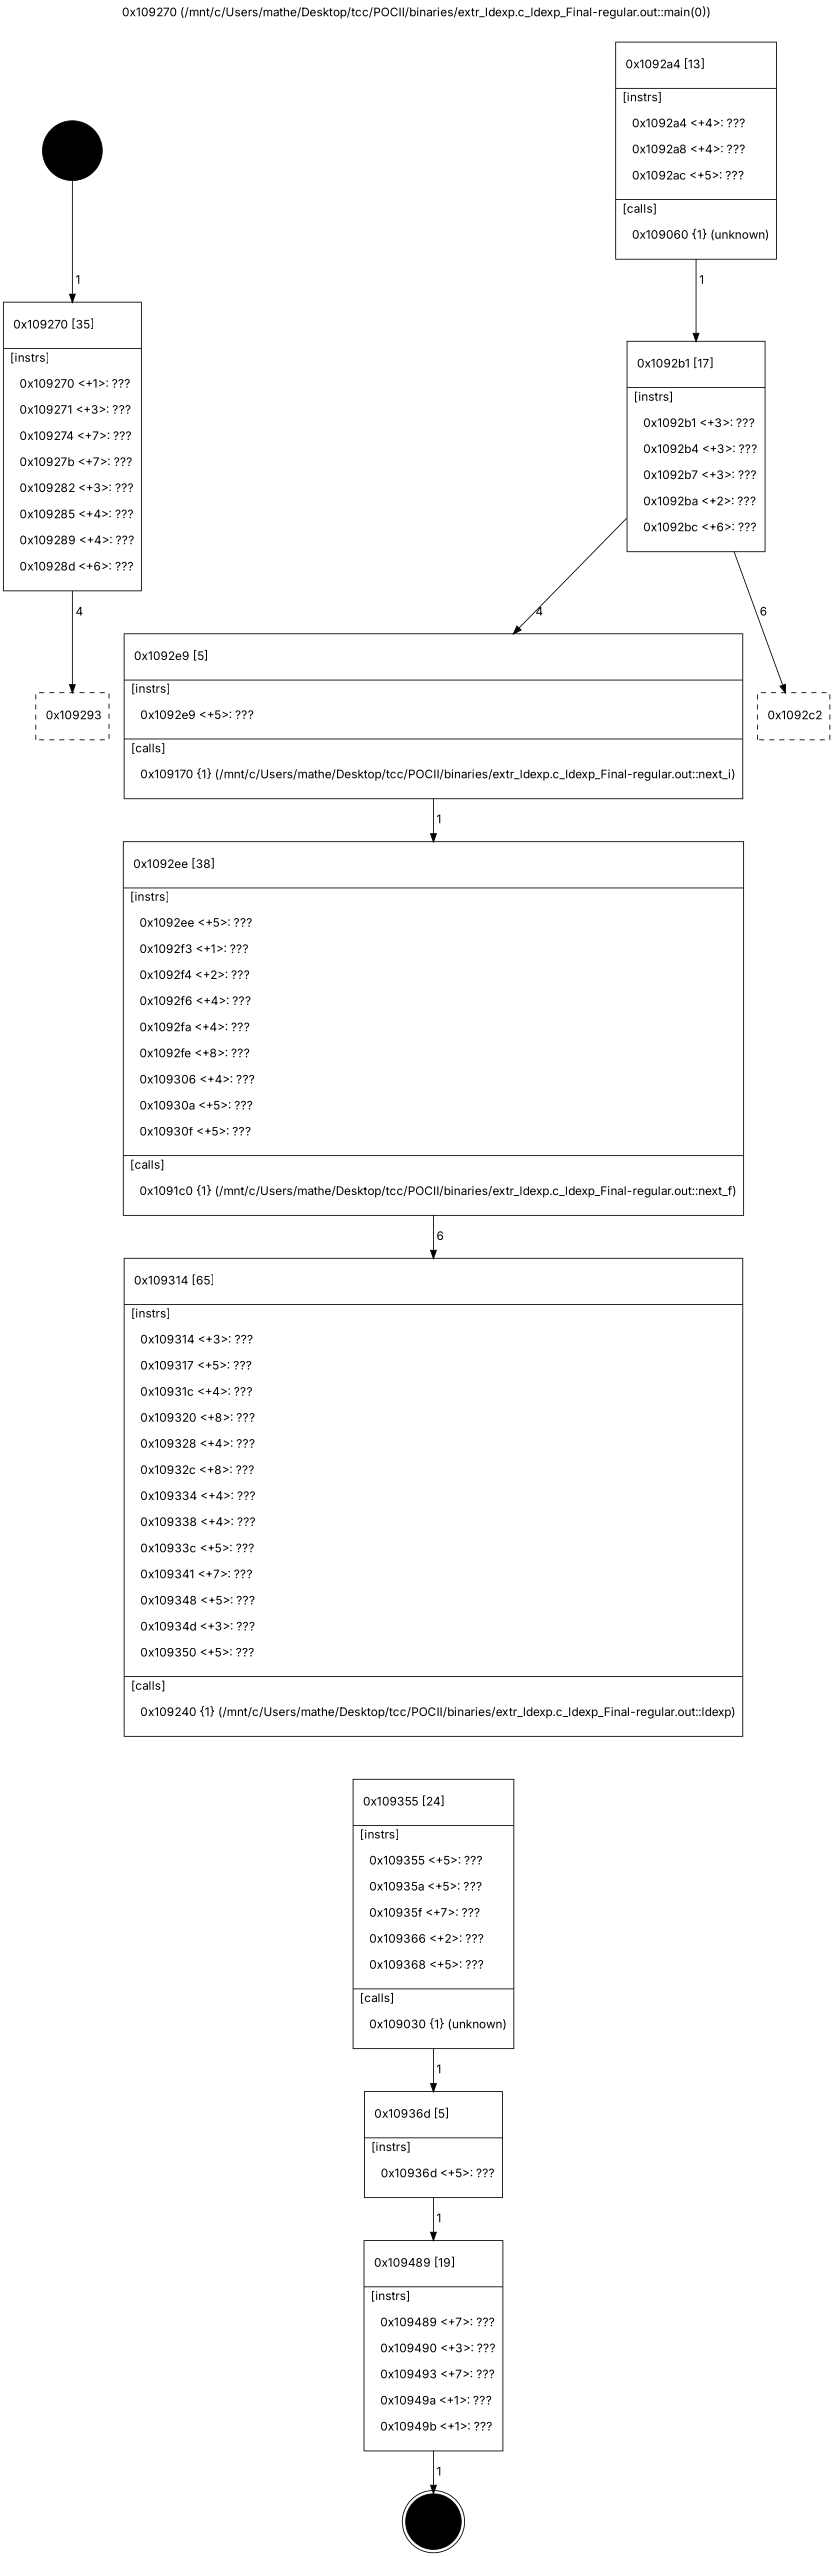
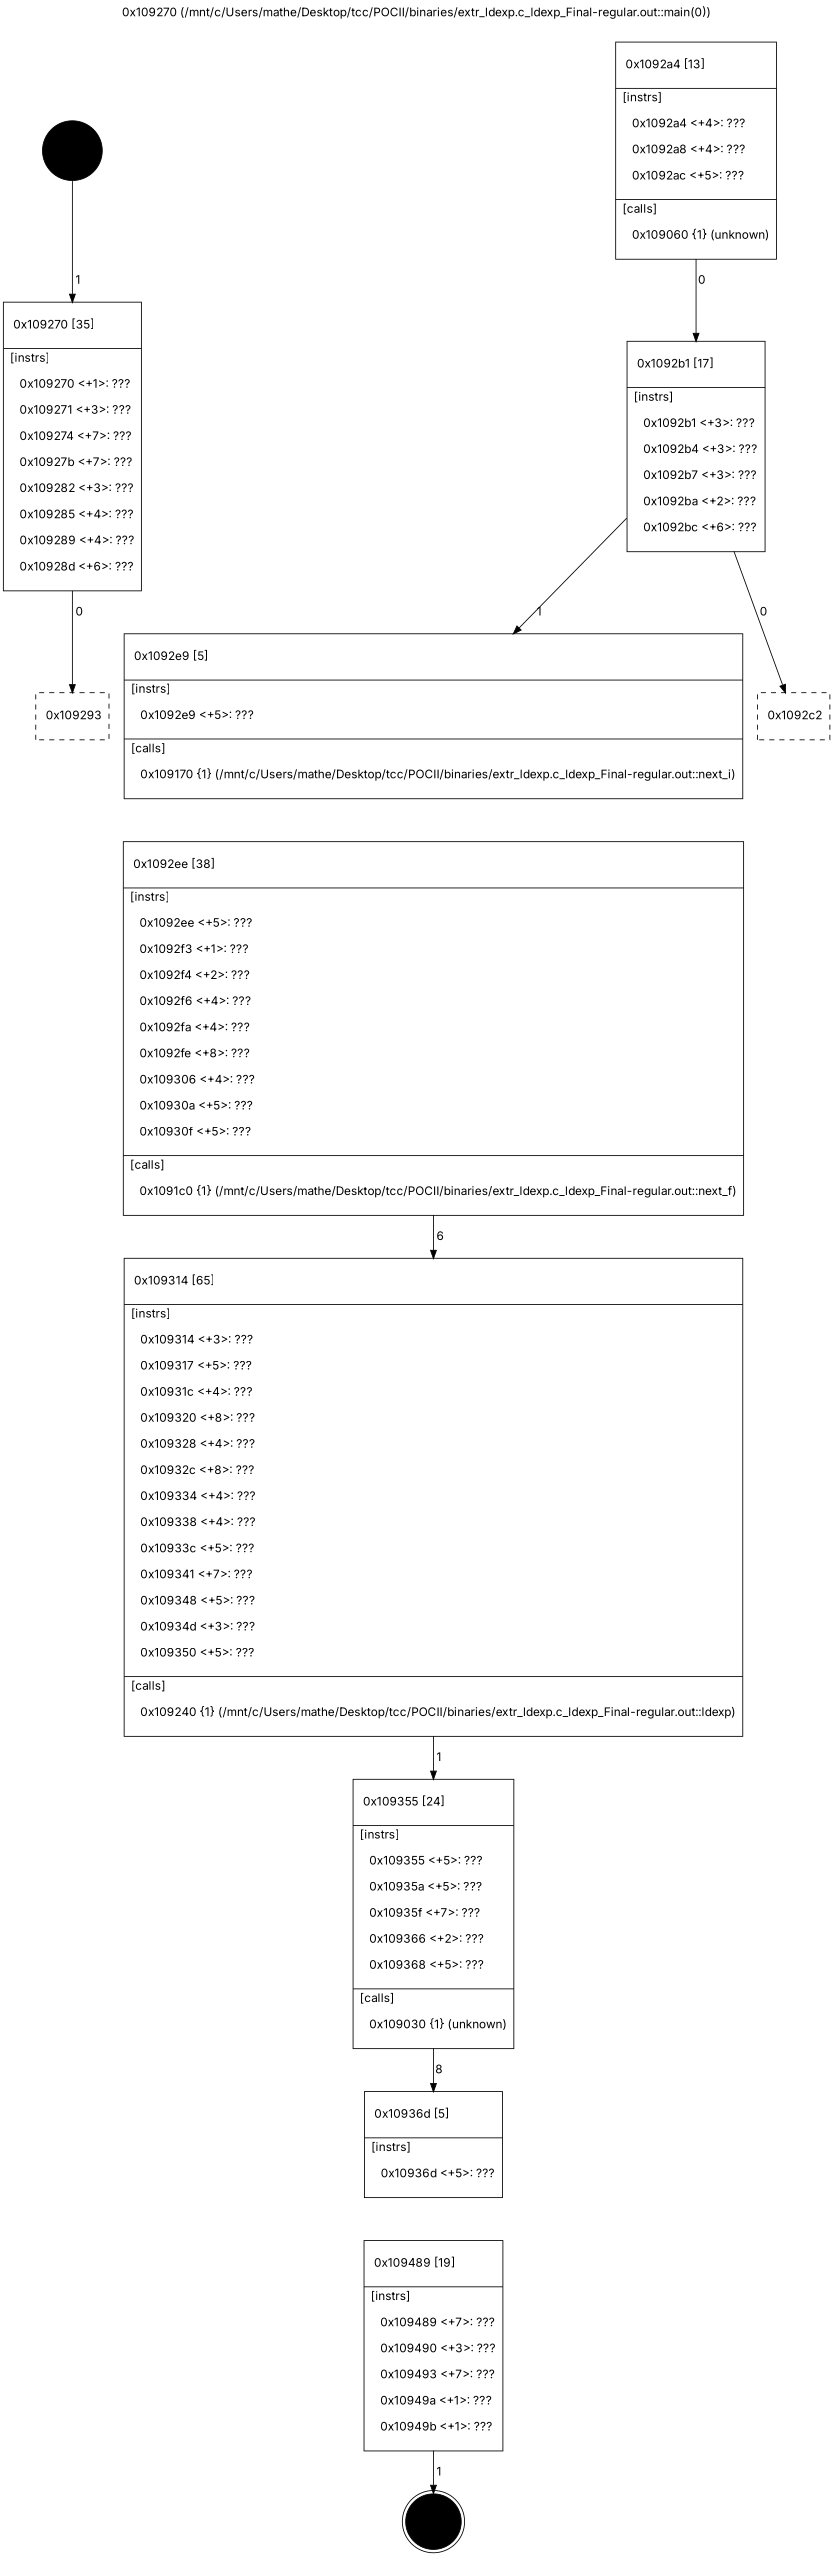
edge "0x1092a4 [13]" -> "0x1092b1 [17]": label " 1" -> " 0"
edge "0x109270 [35]" -> "0x109293": label " 4" -> " 0"
edge "0x1092b1 [17]" -> "0x1092e9 [5]": label " 4" -> " 1"
edge "0x1092b1 [17]" -> "0x1092c2": label " 6" -> " 0"
edge "0x1092e9 [5]" -> "0x1092ee [38]": removed, label "1"
edge "0x109314 [65]" -> "0x109355 [24]": added, label "1"
edge "0x109355 [24]" -> "0x10936d [5]": label " 1" -> " 8"
edge "0x10936d [5]" -> "0x109489 [19]": removed, label "1"
